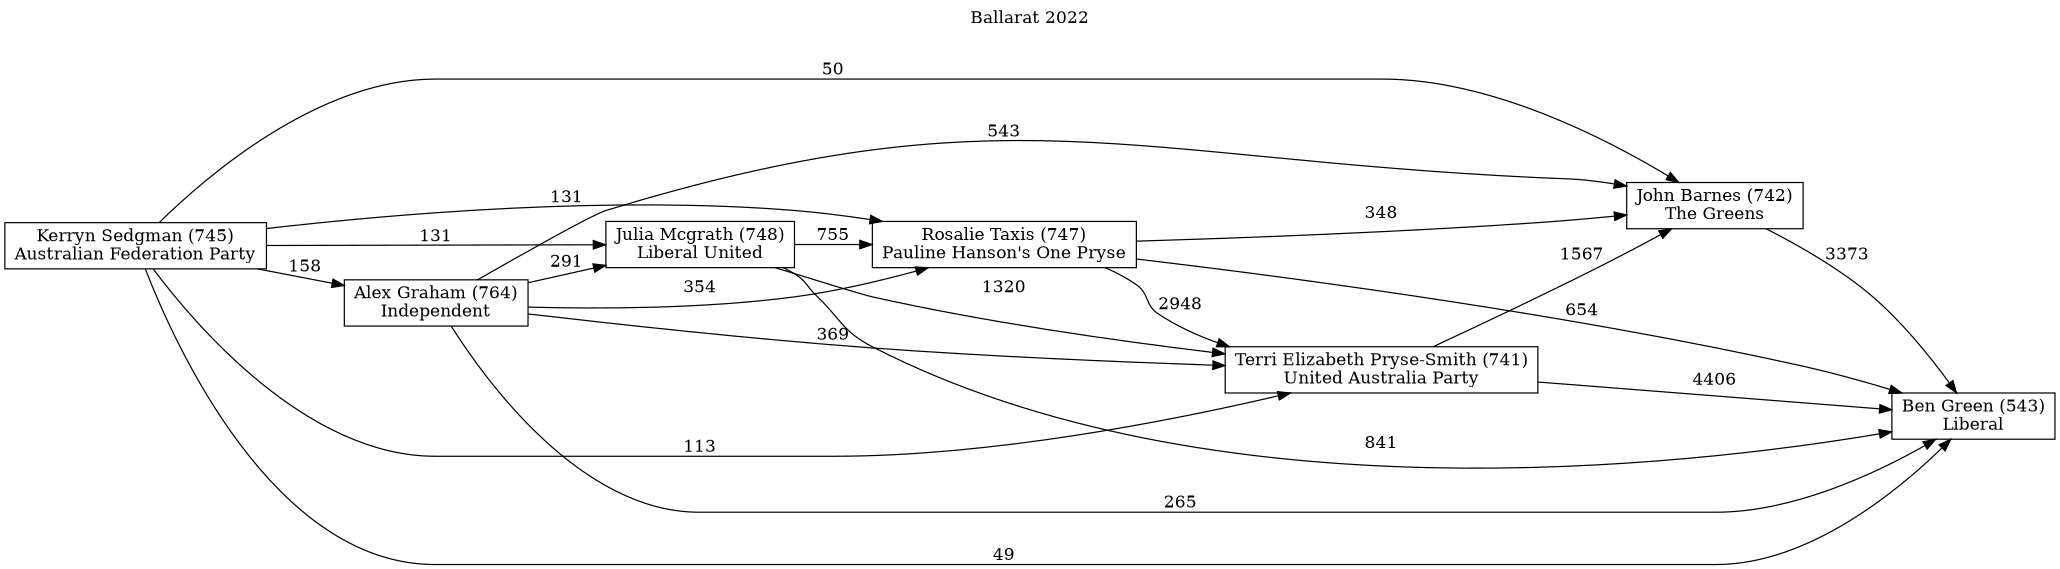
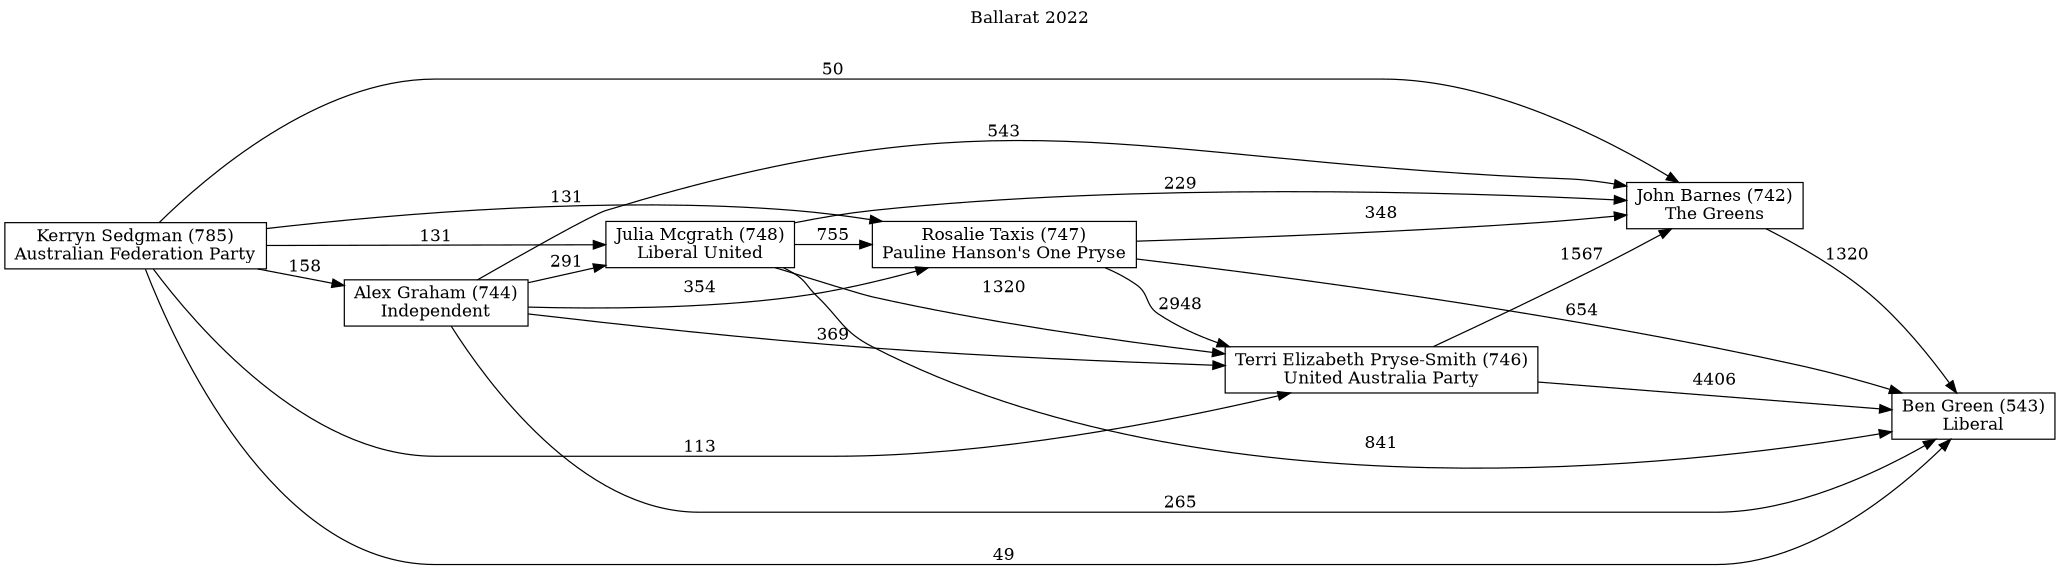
edge "Julia Mcgrath (748) Liberal United" -> "John Barnes (742) The Greens": added, label "229"
node "Kerryn Sedgman (745) Australian Federation Party": label "Kerryn Sedgman (745) Australian Federation Party" -> "Kerryn Sedgman (785) Australian Federation Party"
edge "John Barnes (742) The Greens" -> "Ben Green (543) Liberal": label "3373" -> "1320"
node "Alex Graham (764) Independent": label "Alex Graham (764) Independent" -> "Alex Graham (744) Independent"
node "Terri Elizabeth Pryse-Smith (741) United Australia Party": label "Terri Elizabeth Pryse-Smith (741) United Australia Party" -> "Terri Elizabeth Pryse-Smith (746) United Australia Party"
